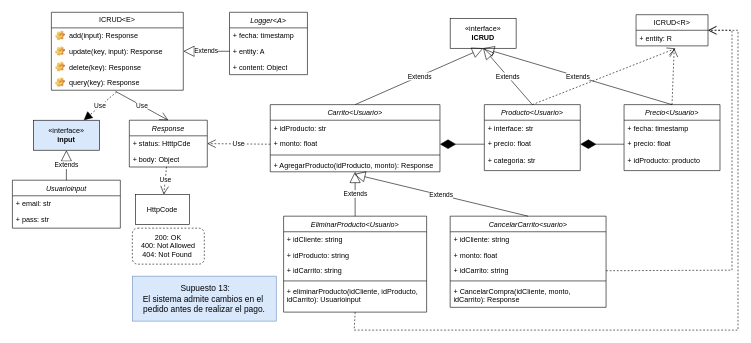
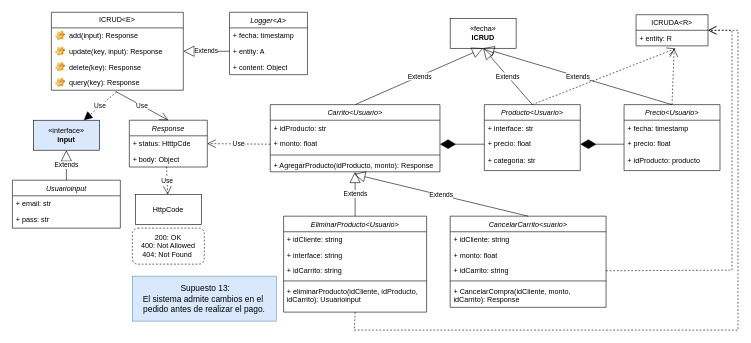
node "ICRUD<R>": label "ICRUD<R>" -> "ICRUDA<R>"
node "«interface» ICRUD": label "«interface» ICRUD" -> "«fecha» ICRUD"
node "HttpCode": size 54x30 -> 66x30
node "+ idProducto: string": label "+ idProducto: string" -> "+ interface: string"
